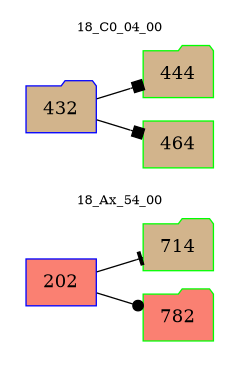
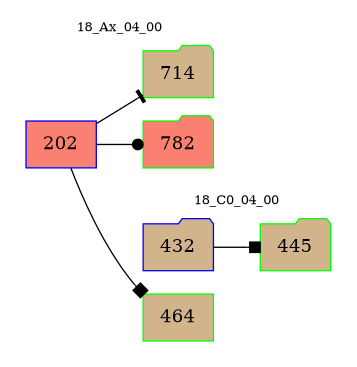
node "444": label "444" -> "445"
edge "432" -> "464": now "202" -> "464"
cluster "18_Ax_54_00": label "18_Ax_54_00" -> "18_Ax_04_00"
